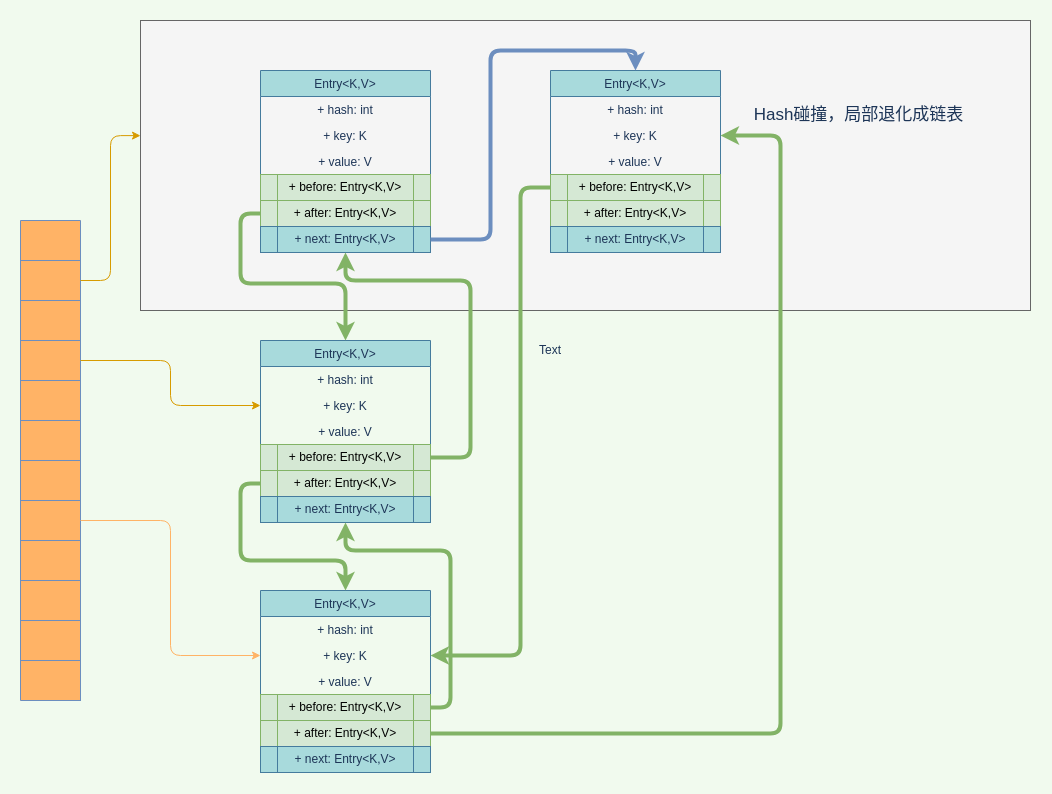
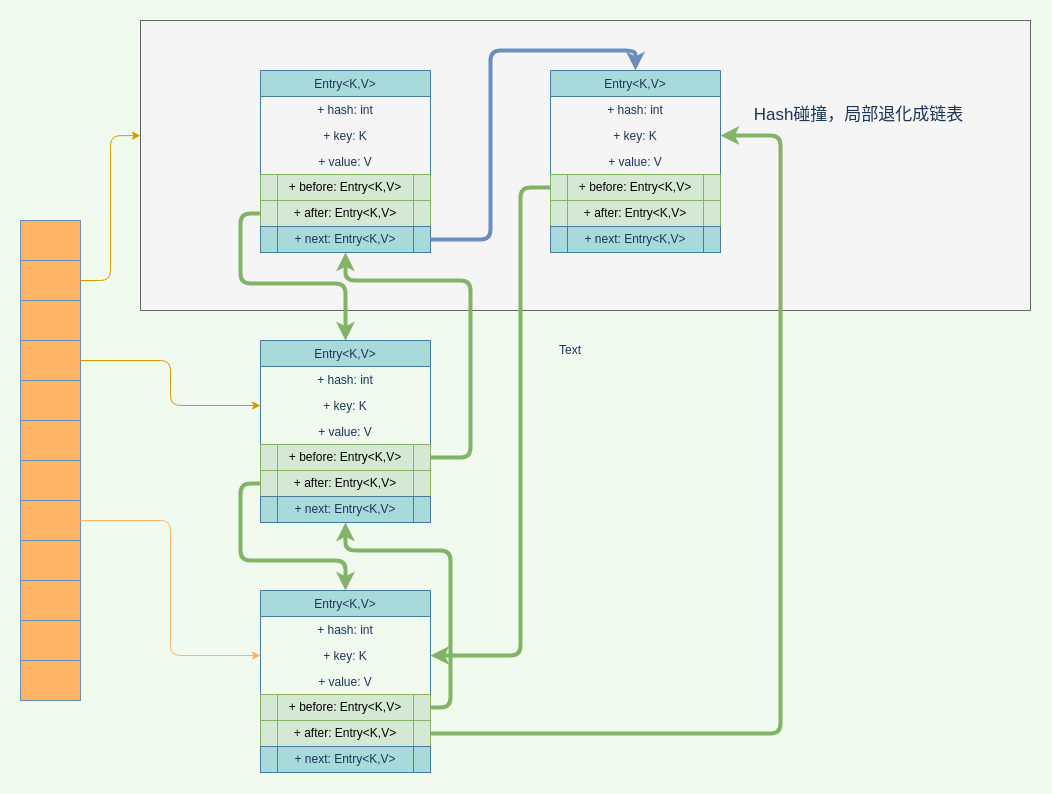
node "Text": moved (551, 351) -> (571, 351)
